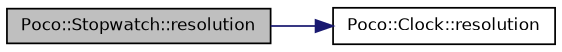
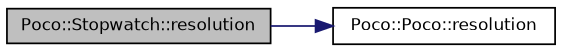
node "Poco::Clock::resolution": label "Poco::Clock::resolution" -> "Poco::Poco::resolution"
